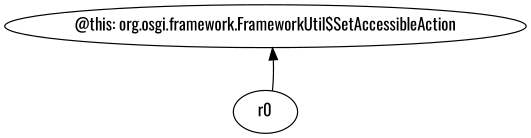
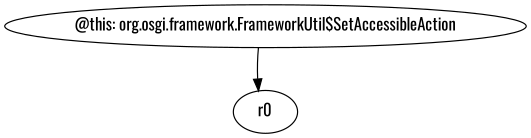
edge "r0" -> "@this: org.osgi.framework.FrameworkUtil$SetAccessibleAction": reversed
